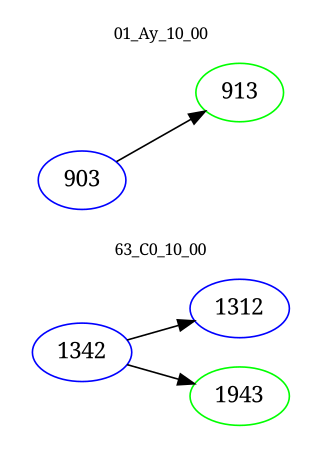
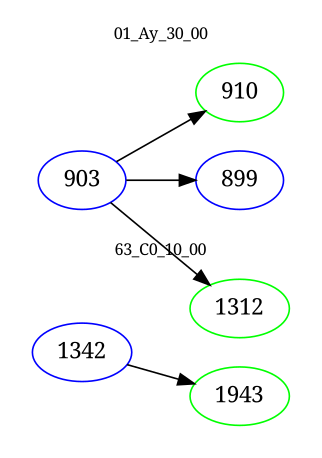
cluster "01_Ay_10_00": label "01_Ay_10_00" -> "01_Ay_30_00"
node "913": label "913" -> "910"
node "899": added
node "1312": color blue -> green
edge "1342" -> "1312": now "903" -> "1312"
